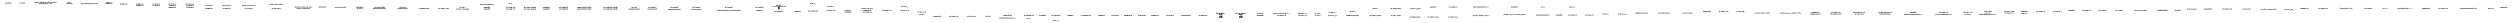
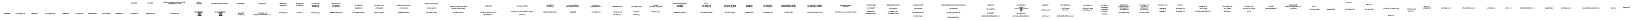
node "(<operator>.indirectFieldAccess,hapd->wpa_auth)": removed
